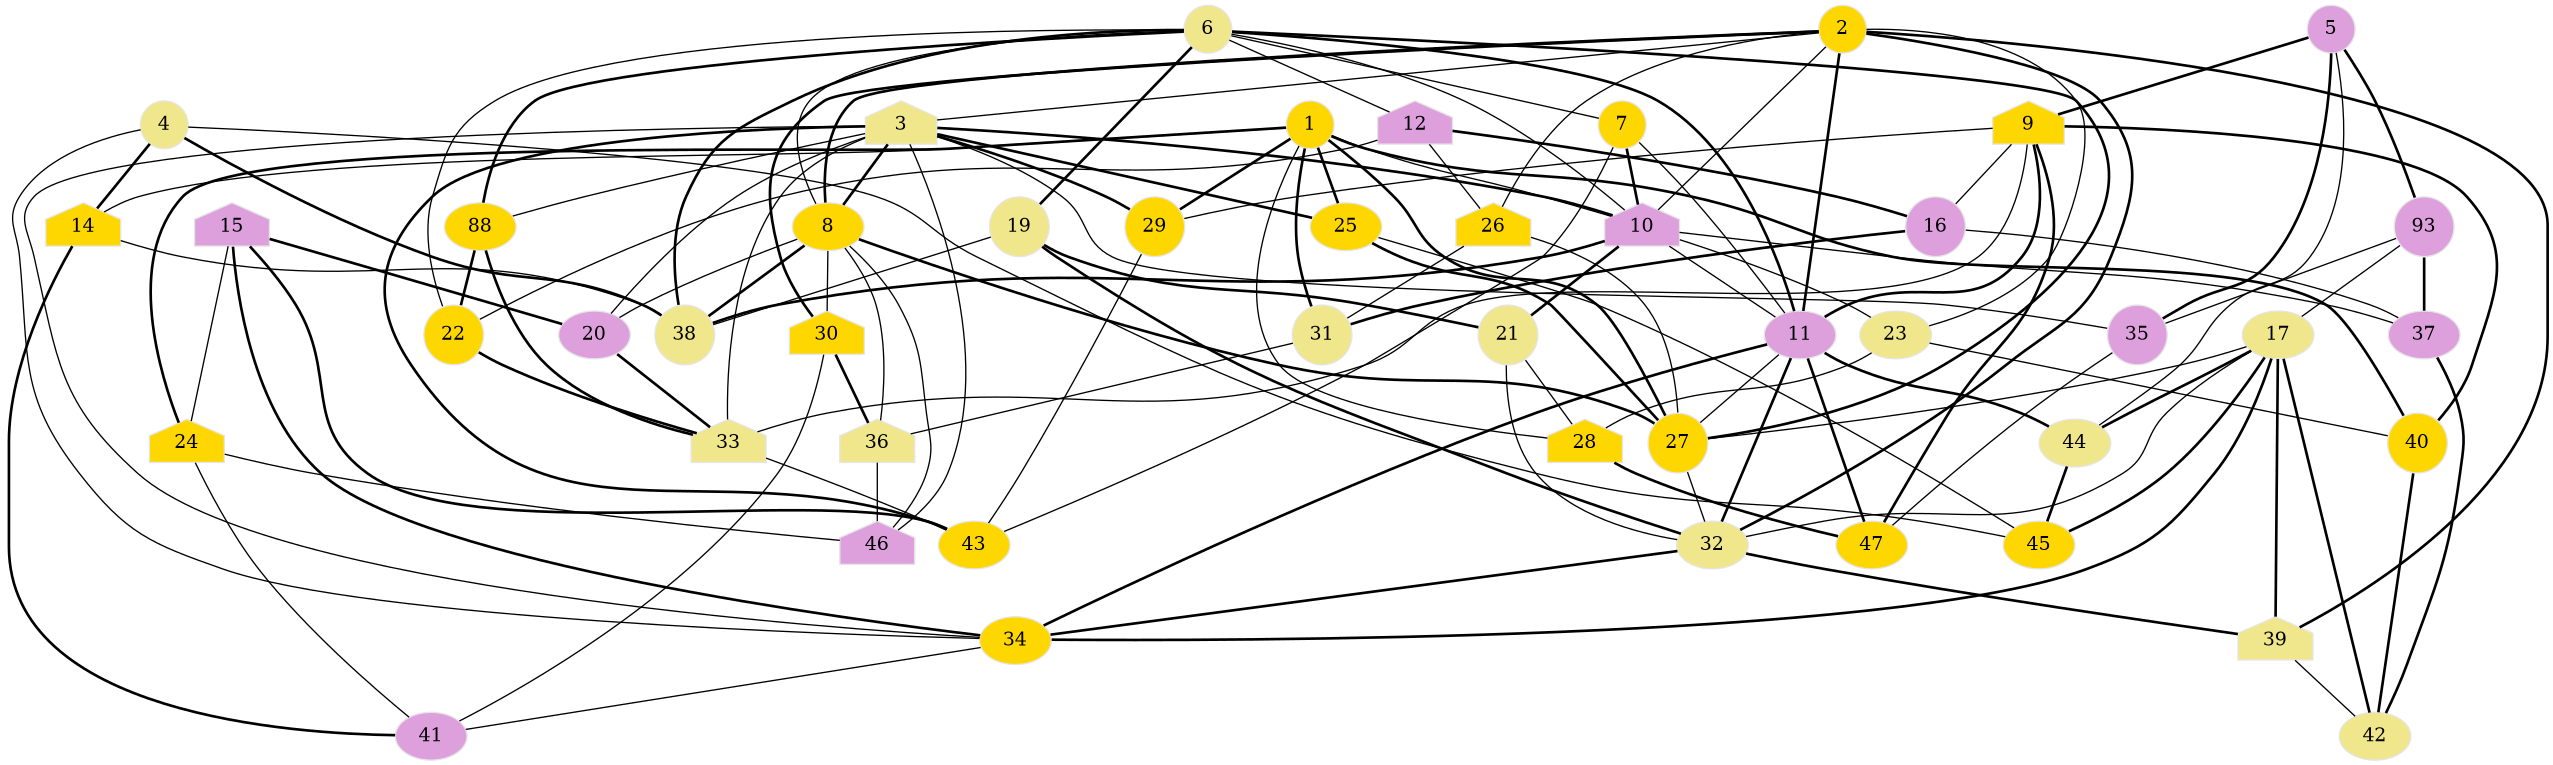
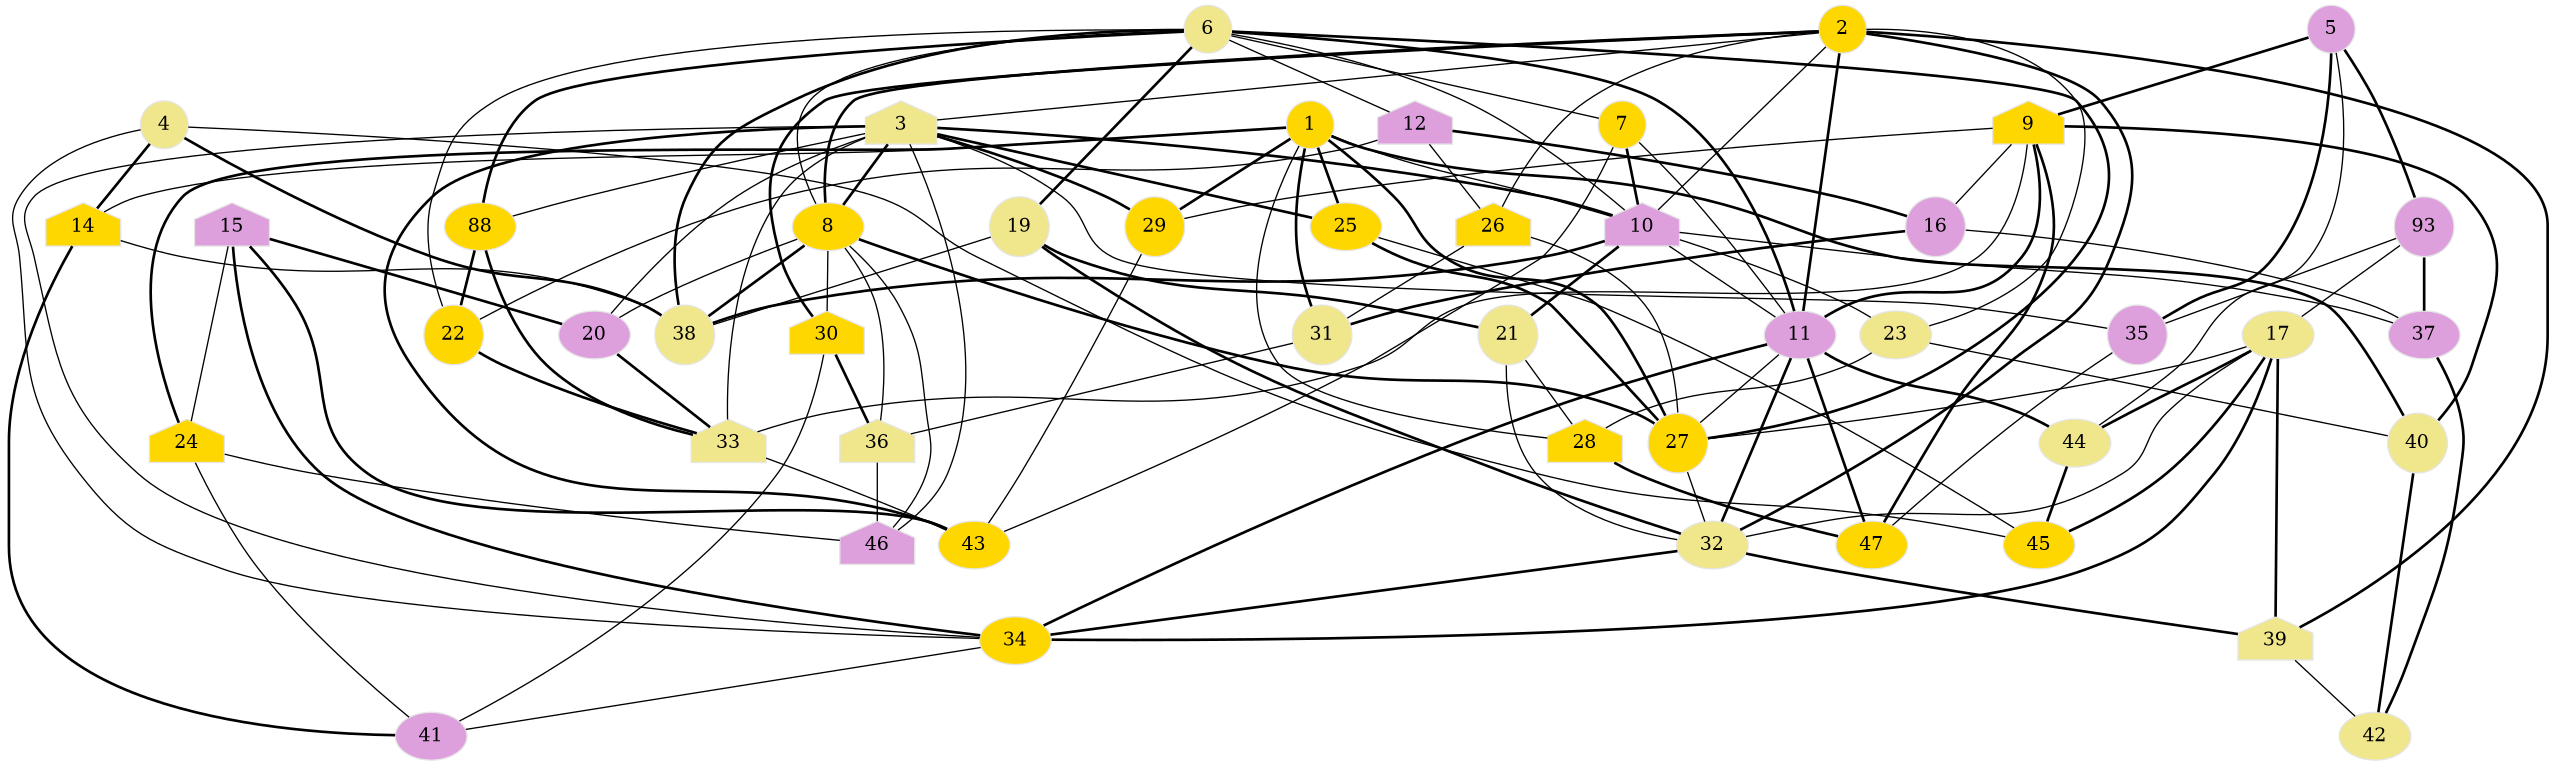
node "40": fillcolor gold -> khaki
edge "17" -- "42": removed
